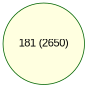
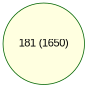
node "181 (2650)": label "181 (2650)" -> "181 (1650)"
